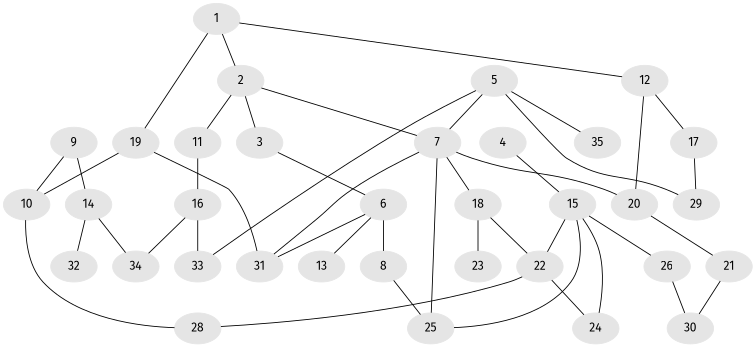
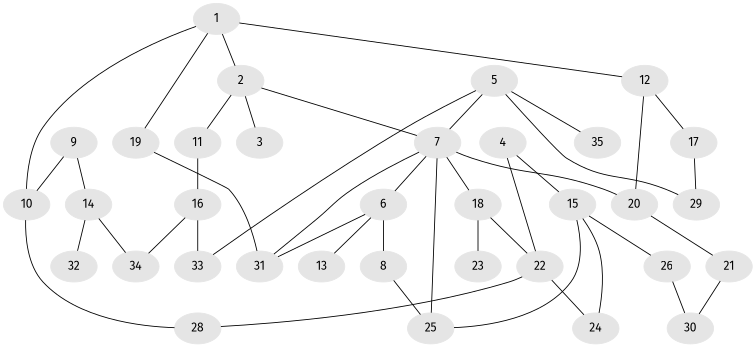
edge "19" -- "10": now "1" -- "10"
edge "3" -- "6": now "7" -- "6"
edge "15" -- "22": now "4" -- "22"
